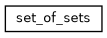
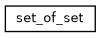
node "set_of_sets": label "set_of_sets" -> "set_of_set"
